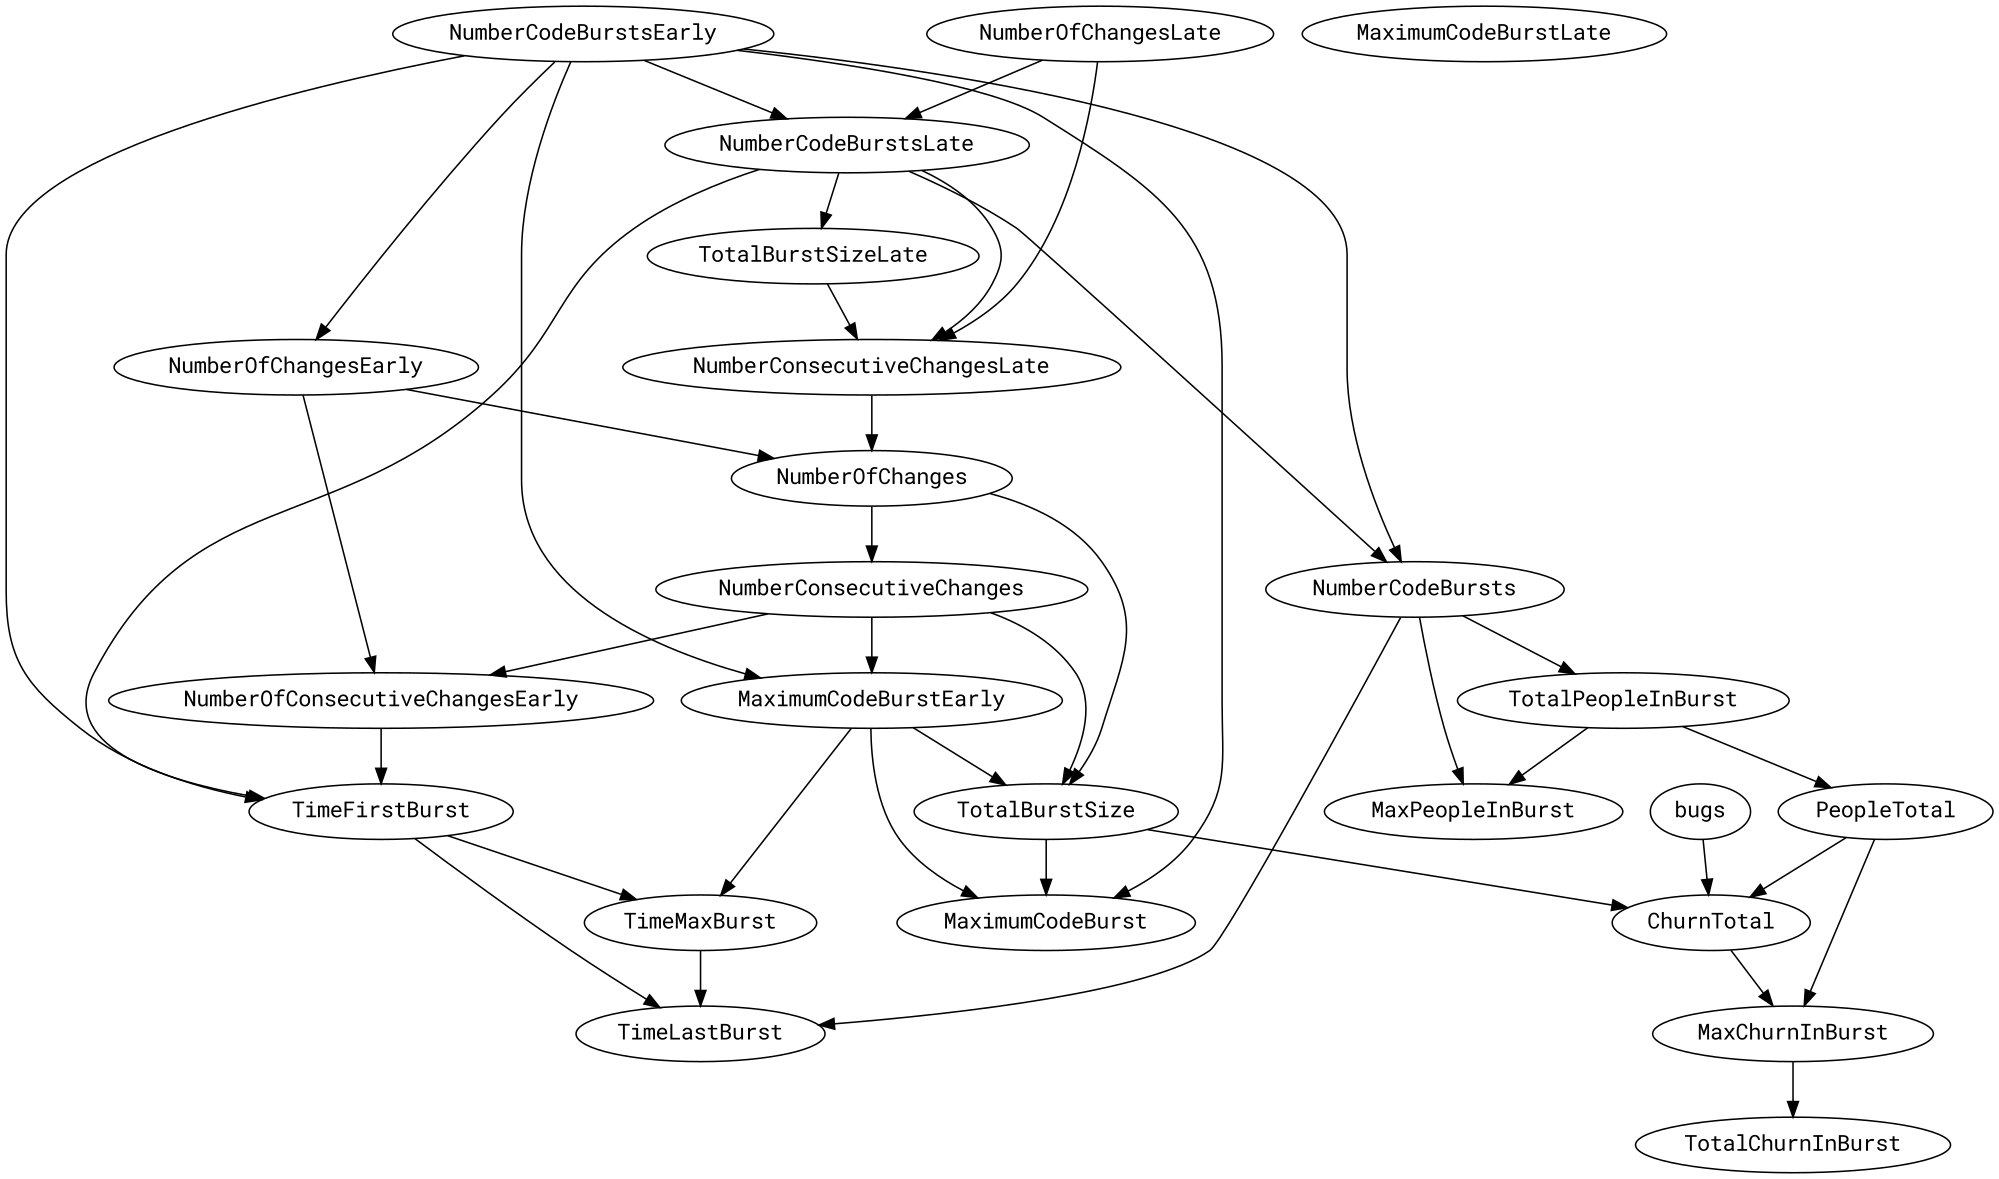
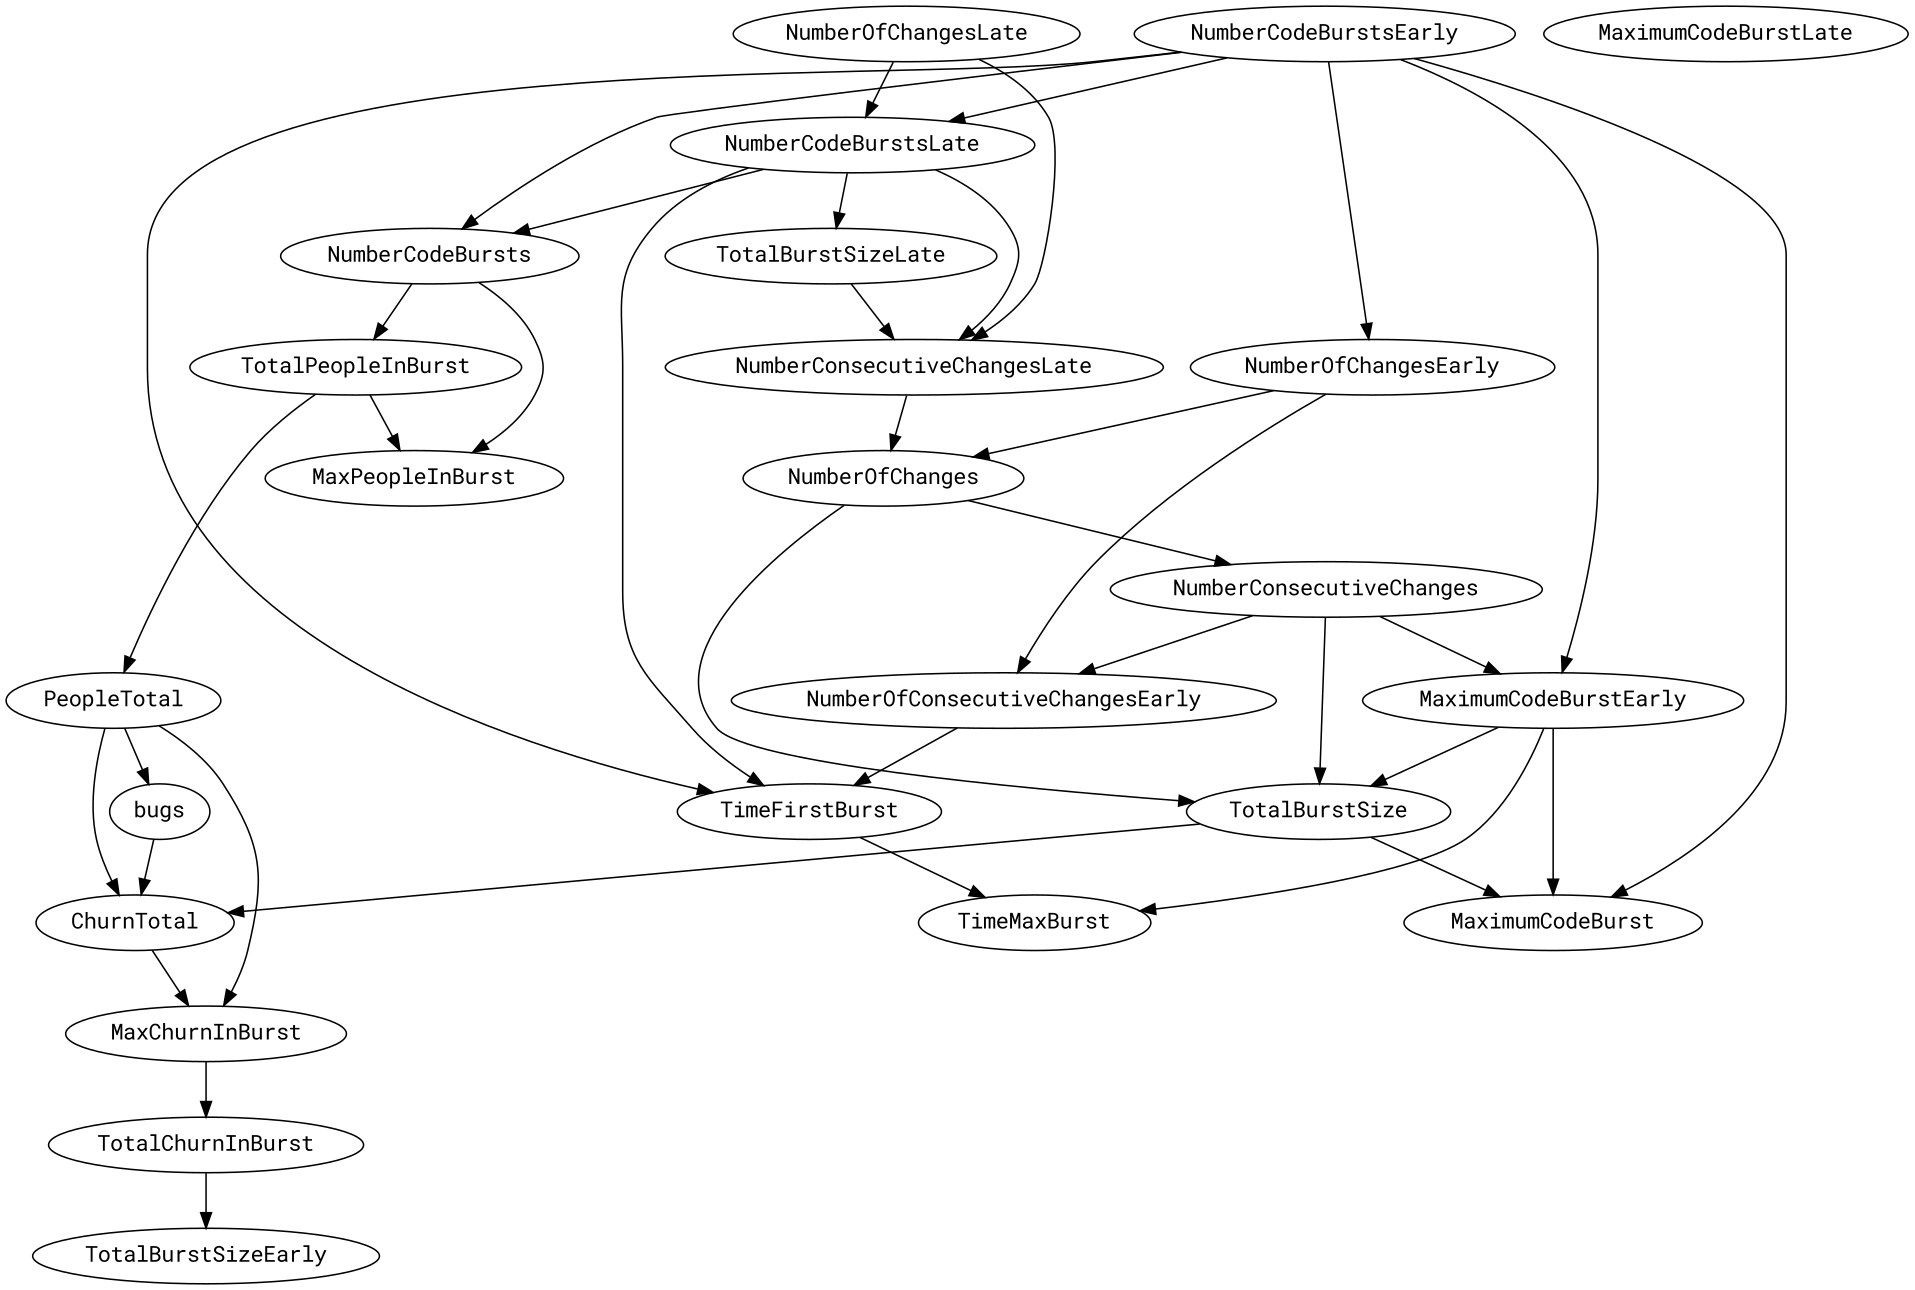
edge "PeopleTotal" -> "bugs": added
node "TimeLastBurst": removed
node "TotalBurstSizeEarly": added
